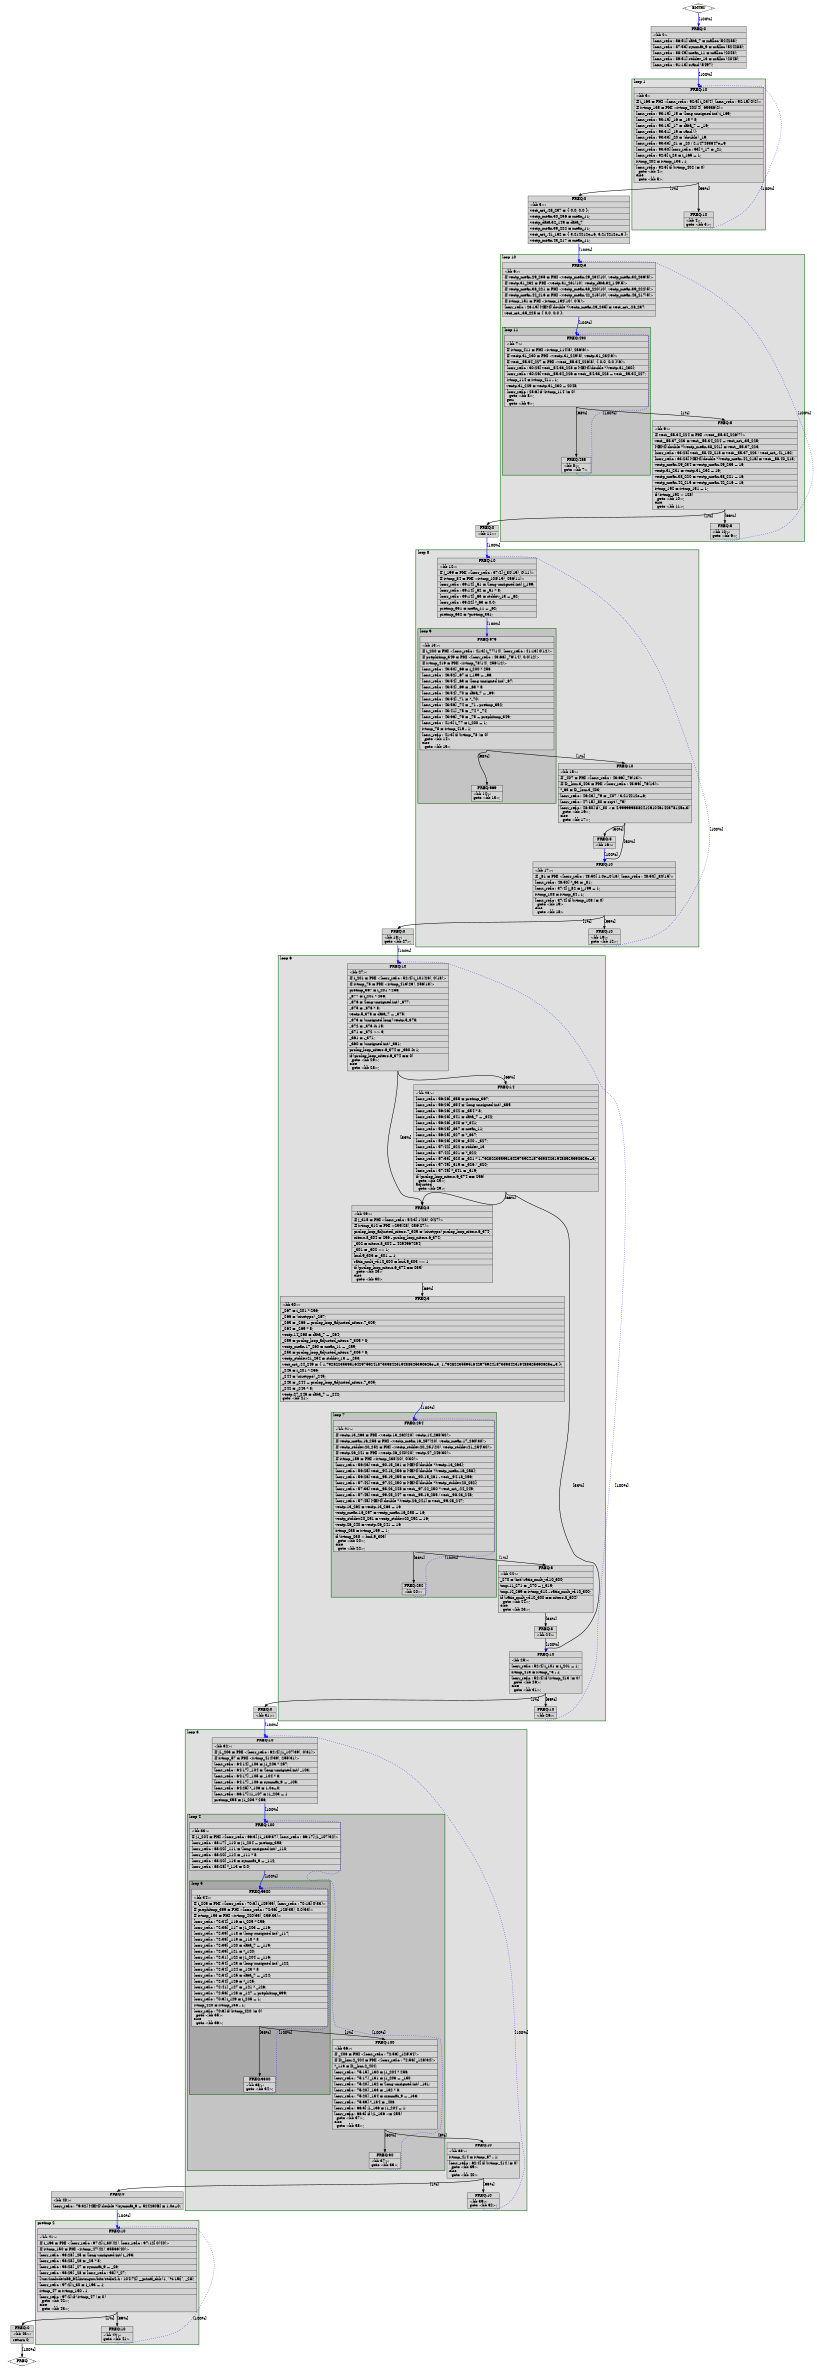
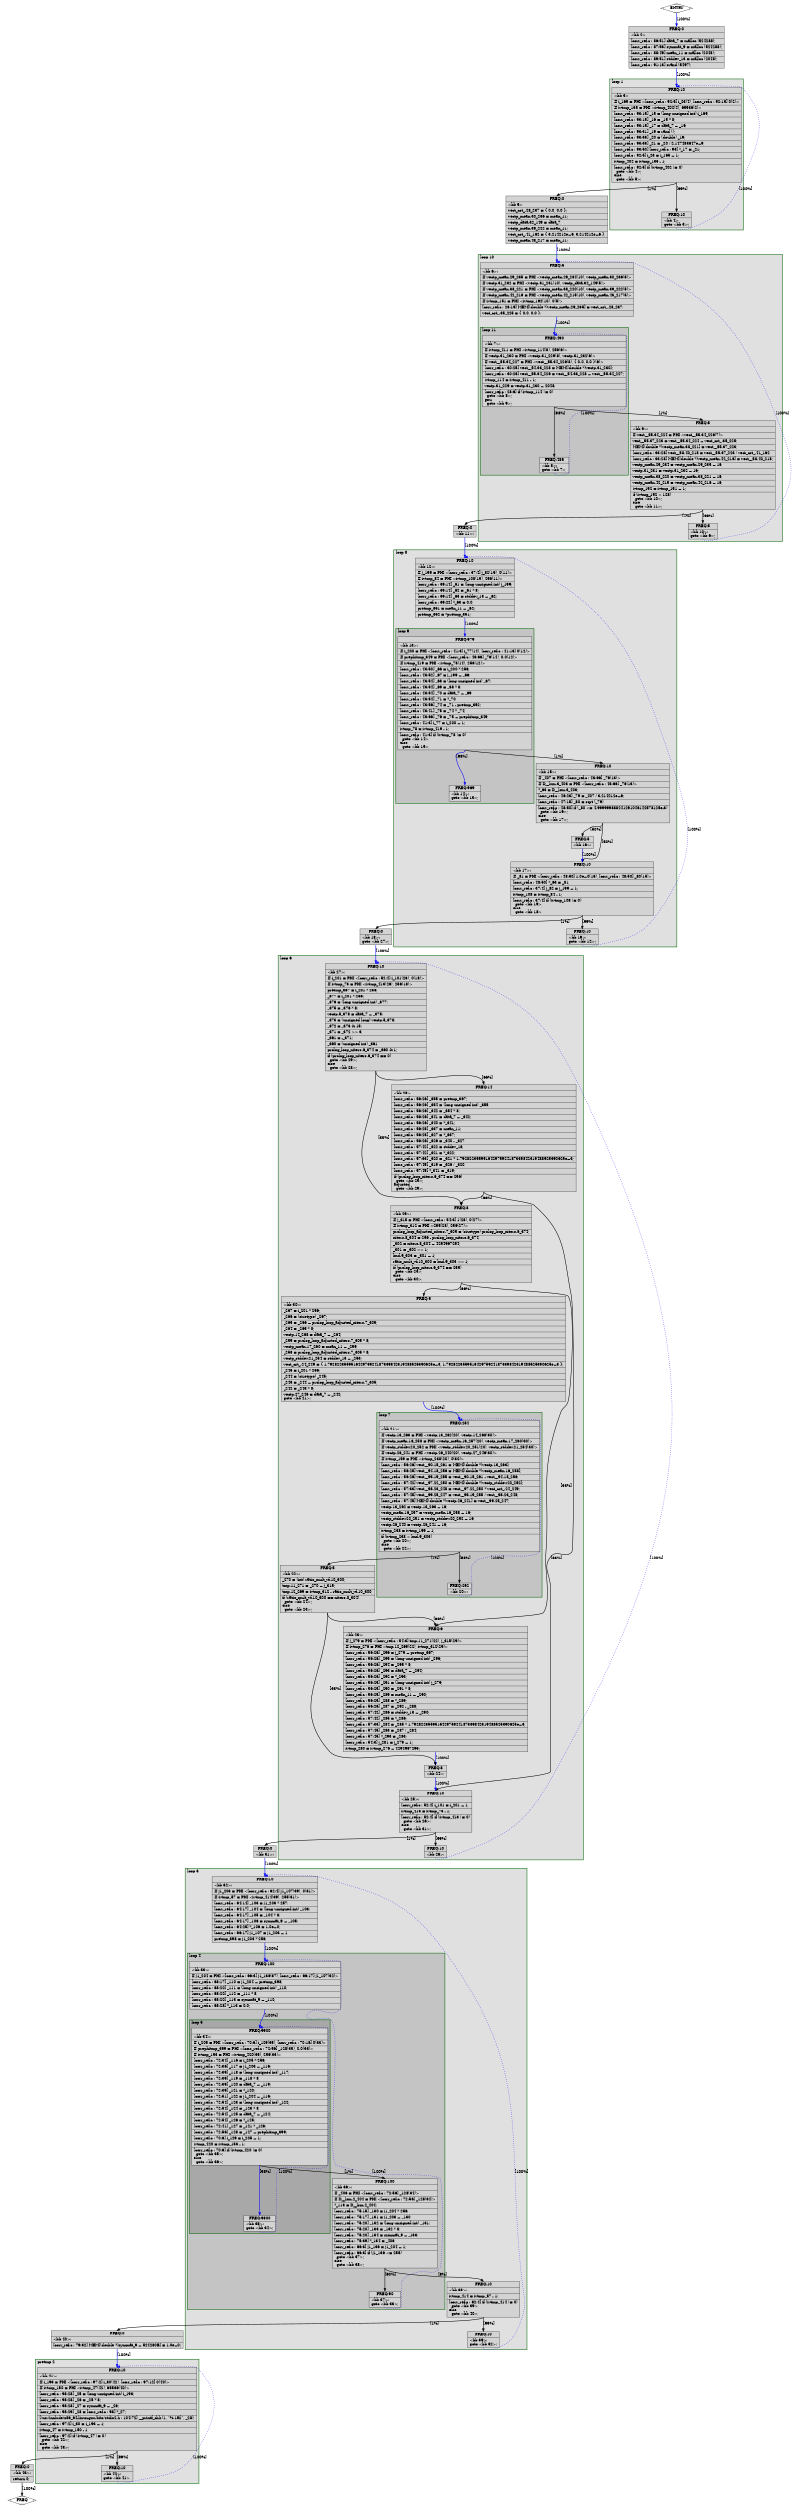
edge "FREQ:979" -> "FREQ:969": color black -> blue
node "FREQ:6": added
edge "FREQ:9900" -> "FREQ:9800": color black -> blue
